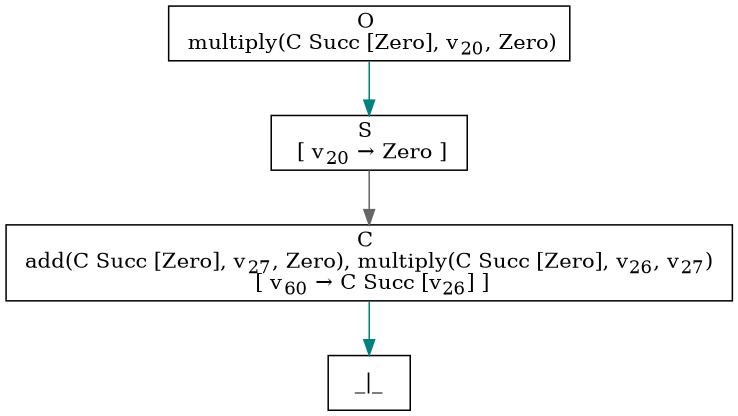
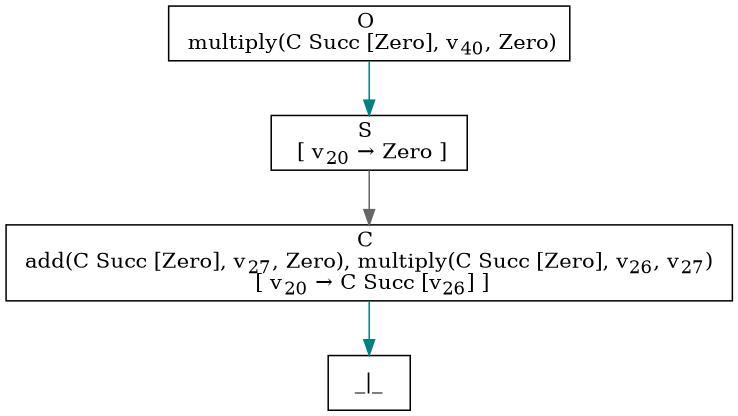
node "O": text "20" -> "40"
node "C": text "60" -> "20"
